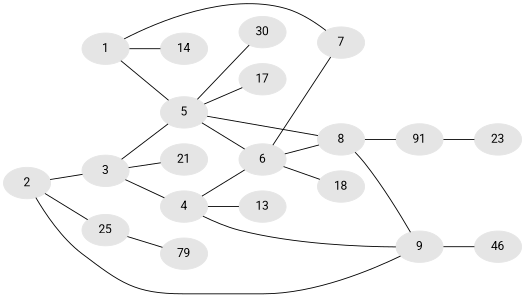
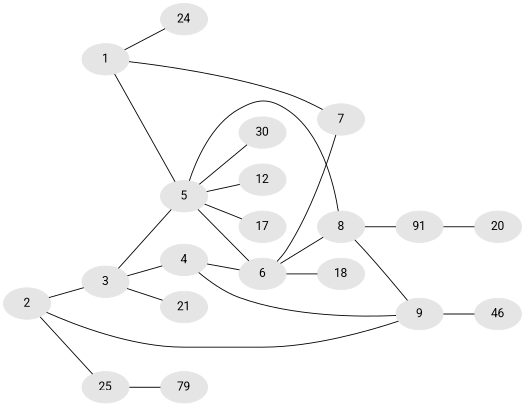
node "14": label "14" -> "24"
node "23": label "23" -> "20"
node "12": added
node "13": removed
